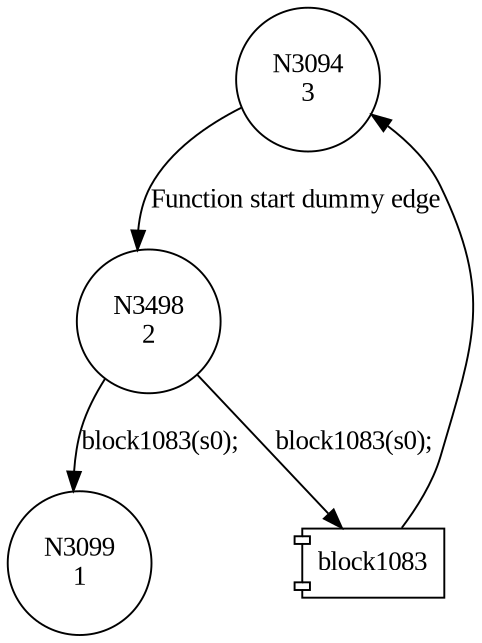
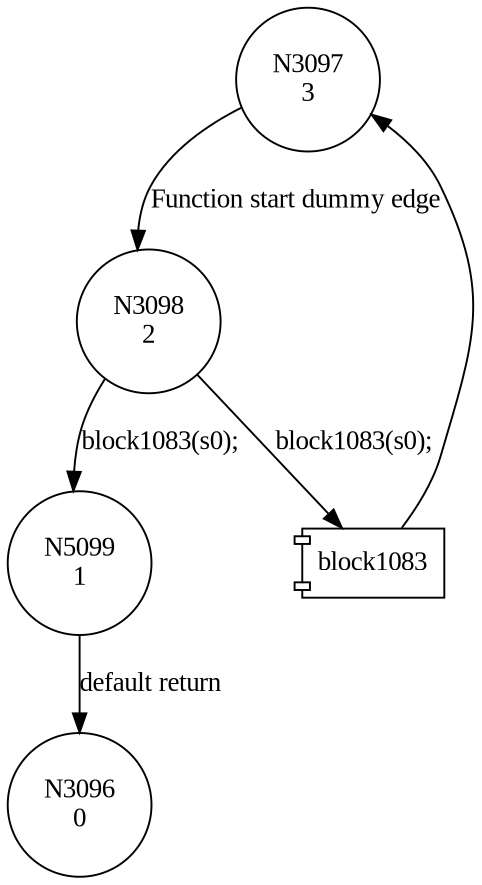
node "N3094 3": label "N3094 3" -> "N3097 3"
node "N3498 2": label "N3498 2" -> "N3098 2"
node "N3099 1": label "N3099 1" -> "N5099 1"
node "N3096 0": added
